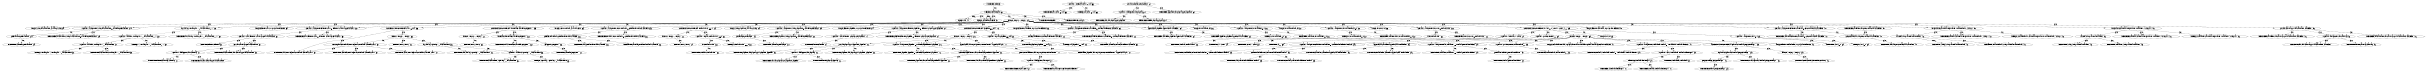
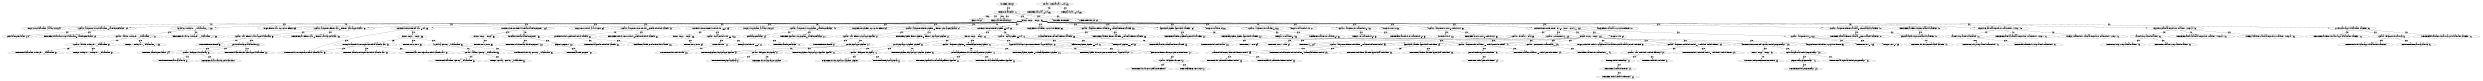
edge "(getFullName,getFullName())" -> "(IDENTIFIER,classFile,getFullName())": now "(get,this.classMap.get(fullclassname))" -> "(IDENTIFIER,classFile,getFullName())"
edge "(<operator>.cast,(Element) pkgMap.get(pkgname))" -> "(get,this.pkgMap.get(pkgname))": added, label "AST:"
edge "(elementAt,methods.elementAt(i))" -> "(IDENTIFIER,methods,methods.elementAt(i))": now "(IDENTIFIER,i,methods.elementAt(i))" -> "(IDENTIFIER,methods,methods.elementAt(i))"
